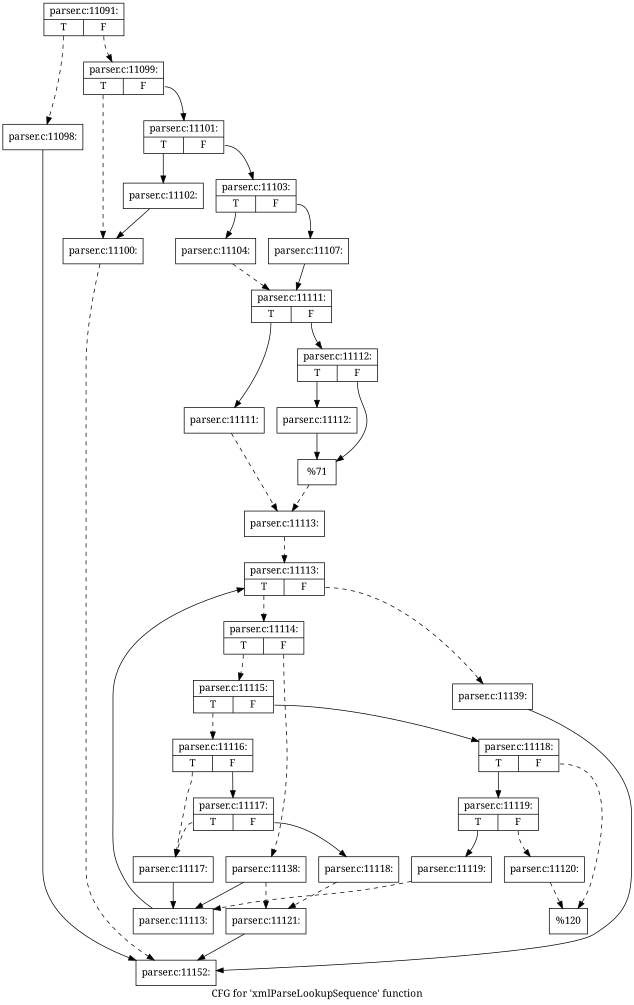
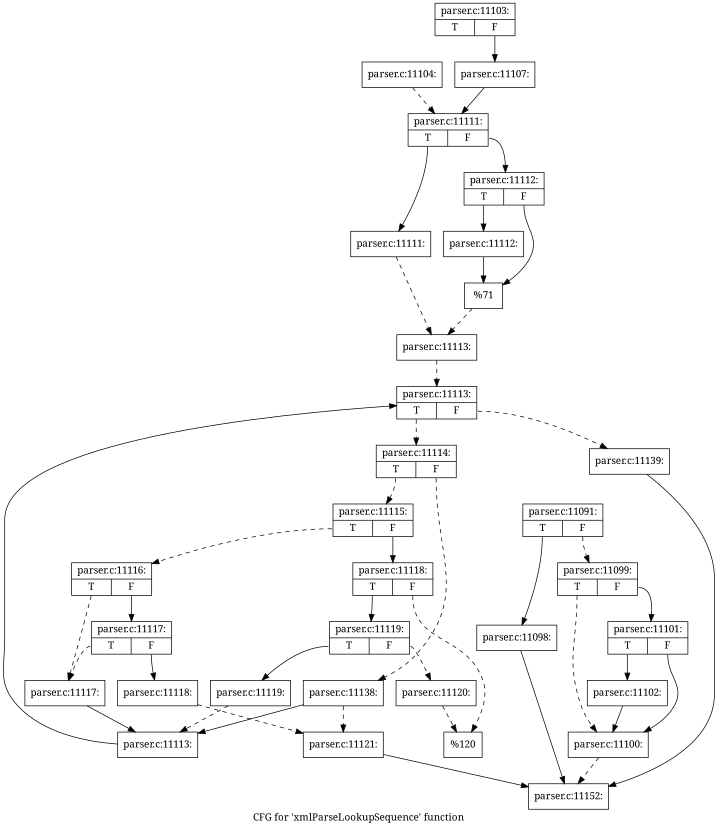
edge "parser.c:11091:" -> "parser.c:11098:": style dashed -> solid
edge "parser.c:11101:" -> "parser.c:11103:": now "parser.c:11101:" -> "parser.c:11100:"
edge "parser.c:11103:" -> "parser.c:11104:": removed
